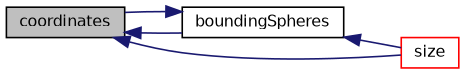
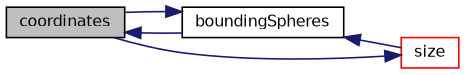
edge "size" -> "coordinates": reversed
